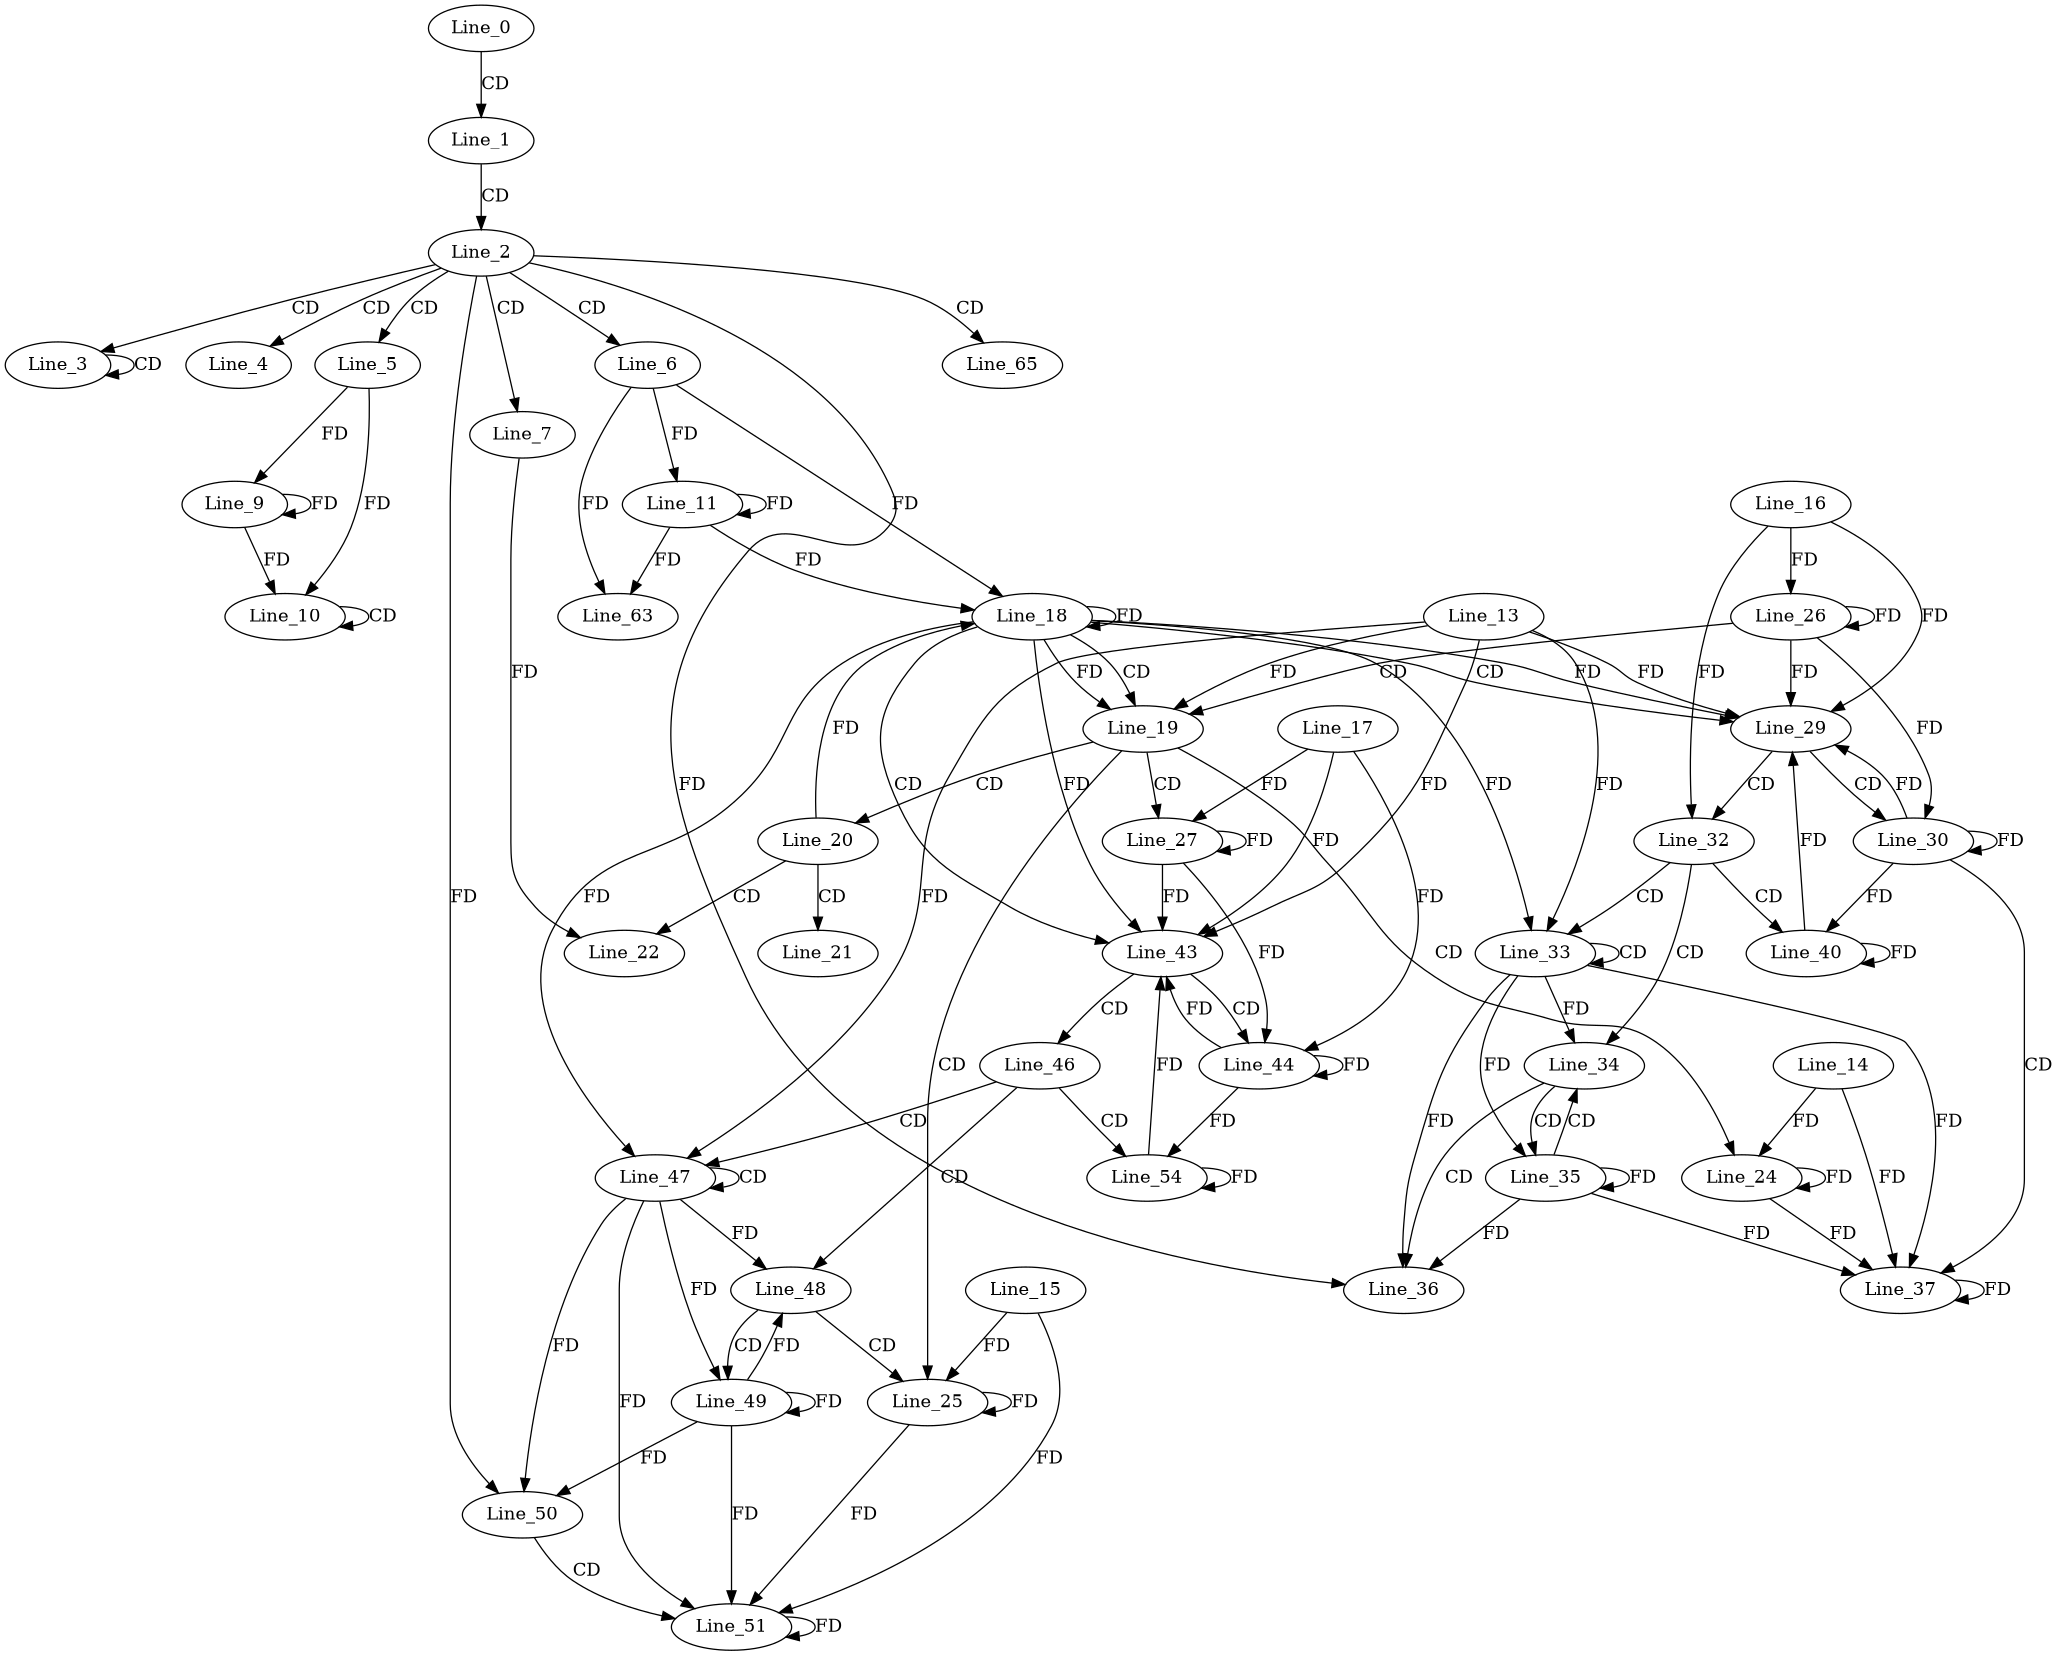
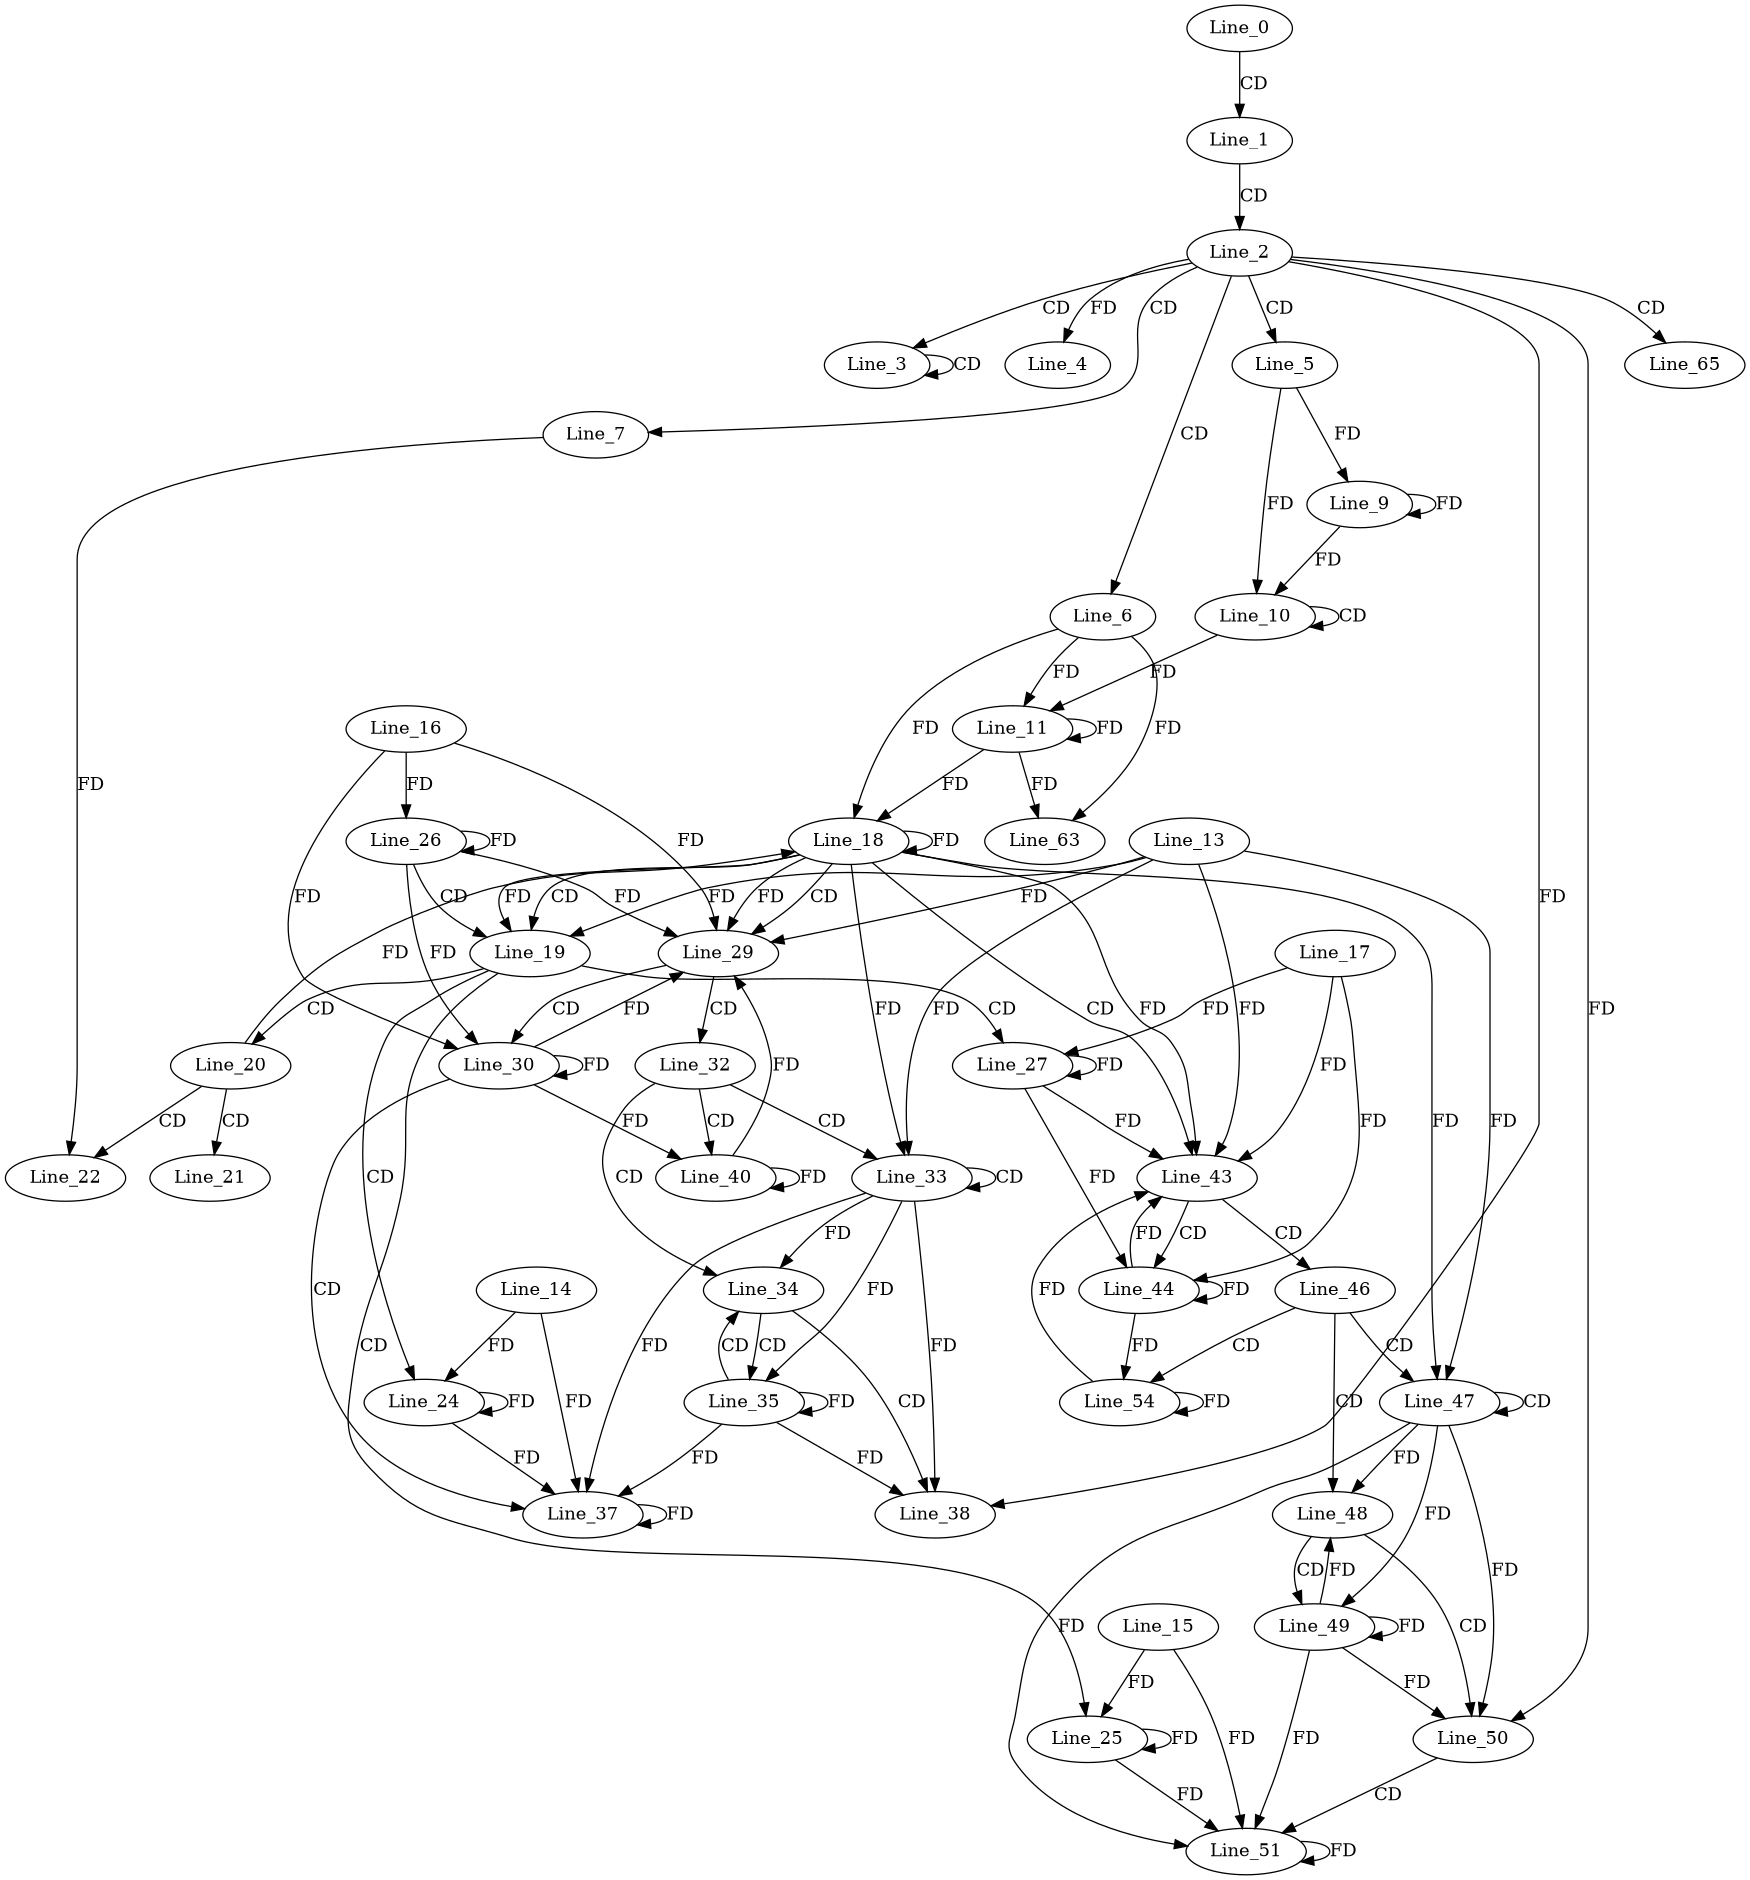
edge "Line_2" -> "Line_4": label "CD" -> "FD"
edge "Line_16" -> "Line_32": now "Line_16" -> "Line_30"
edge "Line_10" -> "Line_11": added, label "FD"
node "Line_36": label "Line_36" -> "Line_38"
edge "Line_48" -> "Line_25": now "Line_48" -> "Line_50"
